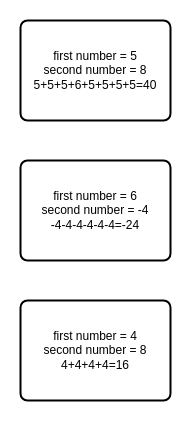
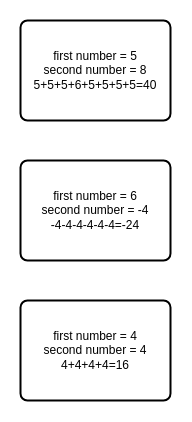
node "first number = 4second number = 84+4+4+4=16": label "first number = 4second number = 84+4+4+4=16" -> "first number = 4second number = 44+4+4+4=16"
